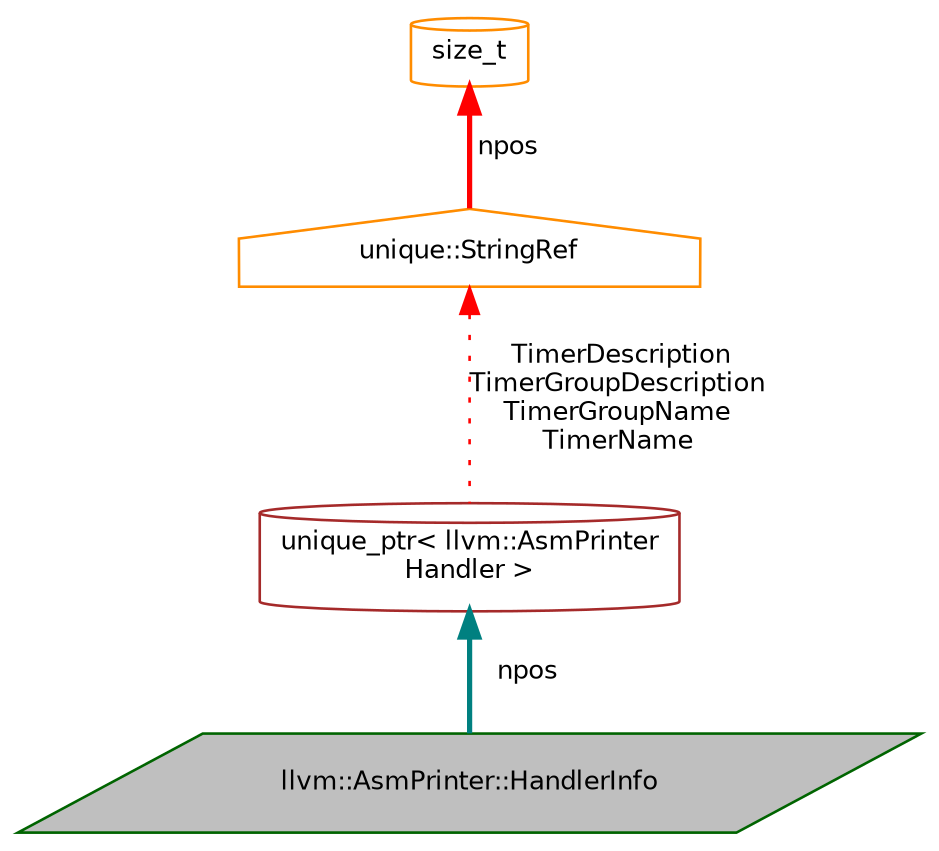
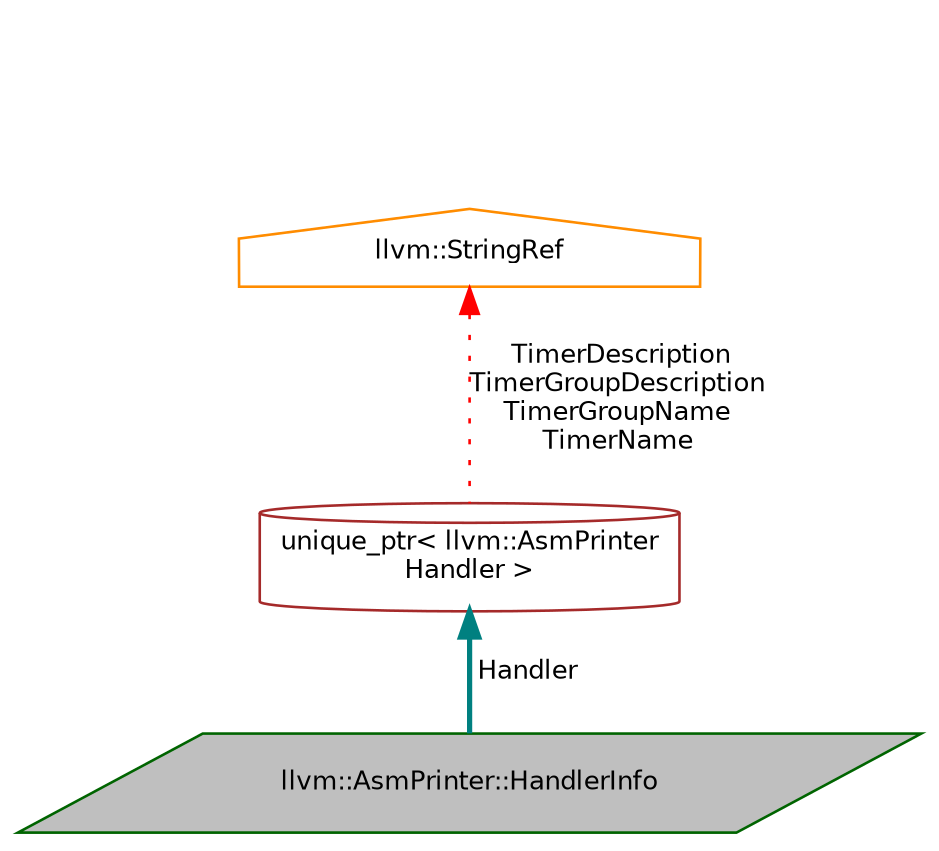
node "size_t": removed
node "unique::StringRef": label "unique::StringRef" -> "llvm::StringRef"
edge "llvm::AsmPrinter::HandlerInfo" -> "unique_ptr< llvm::AsmPrinter Handler >": label " npos" -> " Handler"
